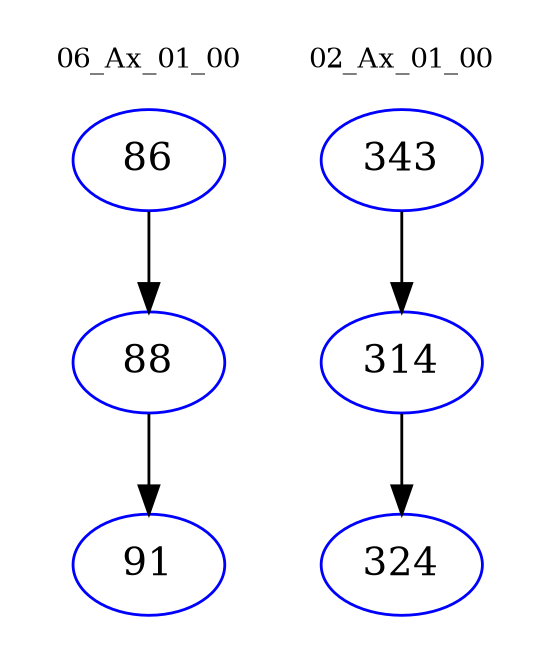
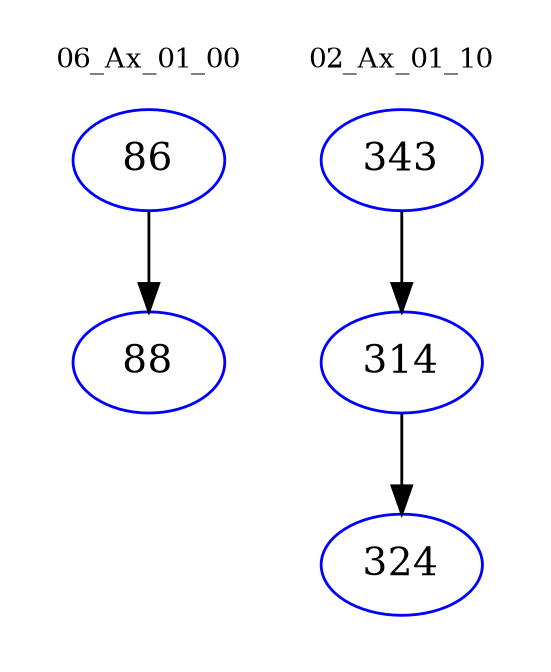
cluster "02_Ax_01_00": label "02_Ax_01_00" -> "02_Ax_01_10"
node "91": removed
